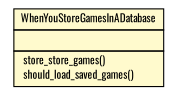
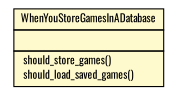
node "WhenYouStoreGamesInADatabase": text "store_store_games()" -> "should_store_games()"
